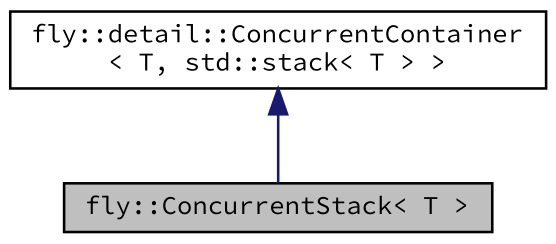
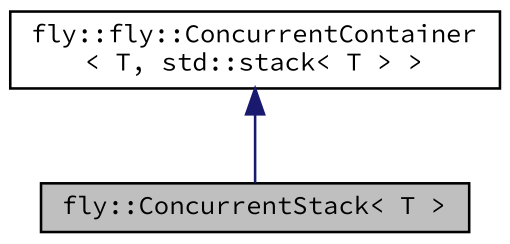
node "fly::detail::ConcurrentContainer < T, std::stack< T > >": label "fly::detail::ConcurrentContainer < T, std::stack< T > >" -> "fly::fly::ConcurrentContainer < T, std::stack< T > >"
